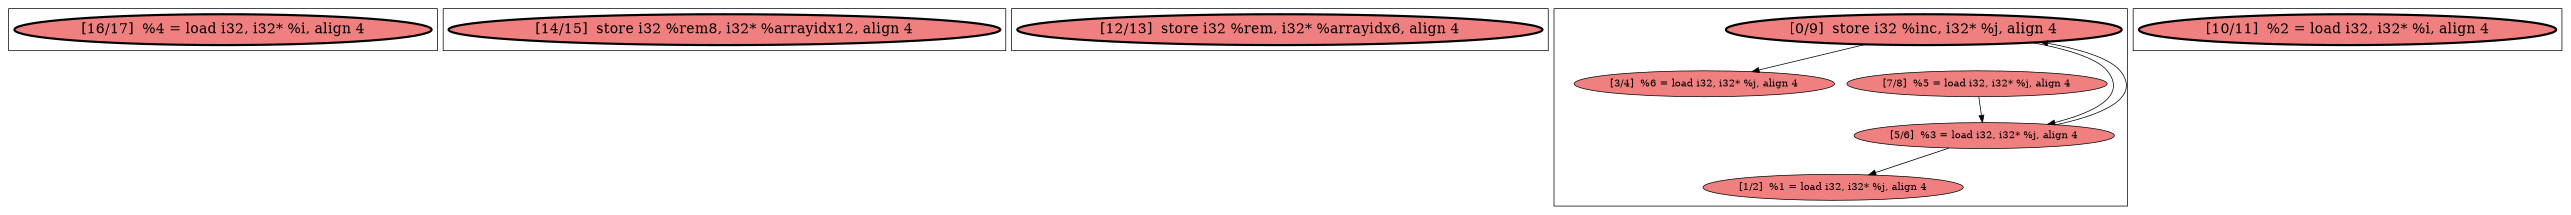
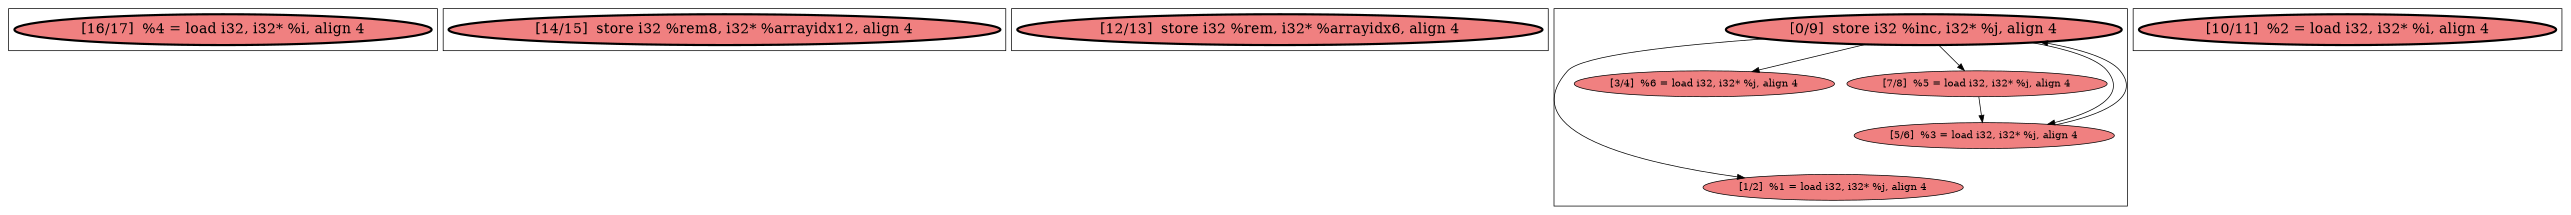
edge "[0/9]  store i32 %inc, i32* %j, align 4" -> "[7/8]  %5 = load i32, i32* %j, align 4": added
edge "[5/6]  %3 = load i32, i32* %j, align 4" -> "[1/2]  %1 = load i32, i32* %j, align 4": now "[0/9]  store i32 %inc, i32* %j, align 4" -> "[1/2]  %1 = load i32, i32* %j, align 4"
